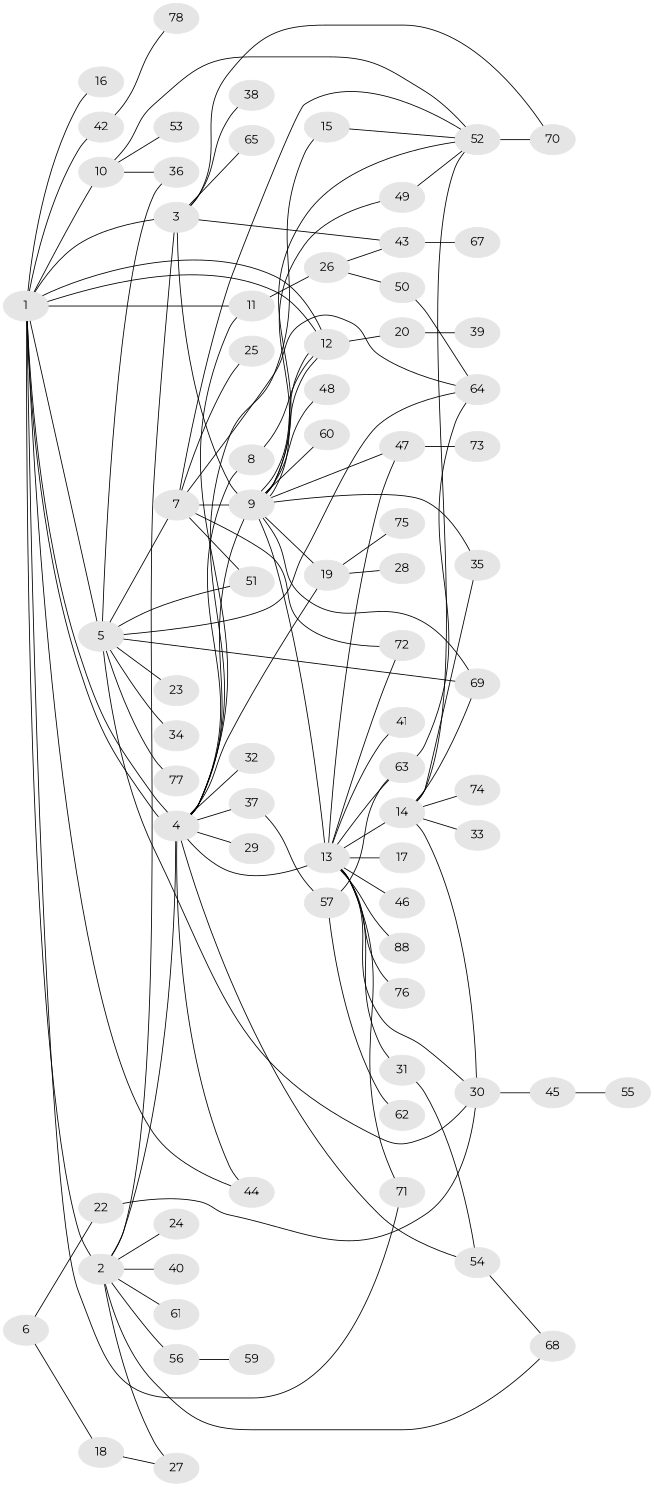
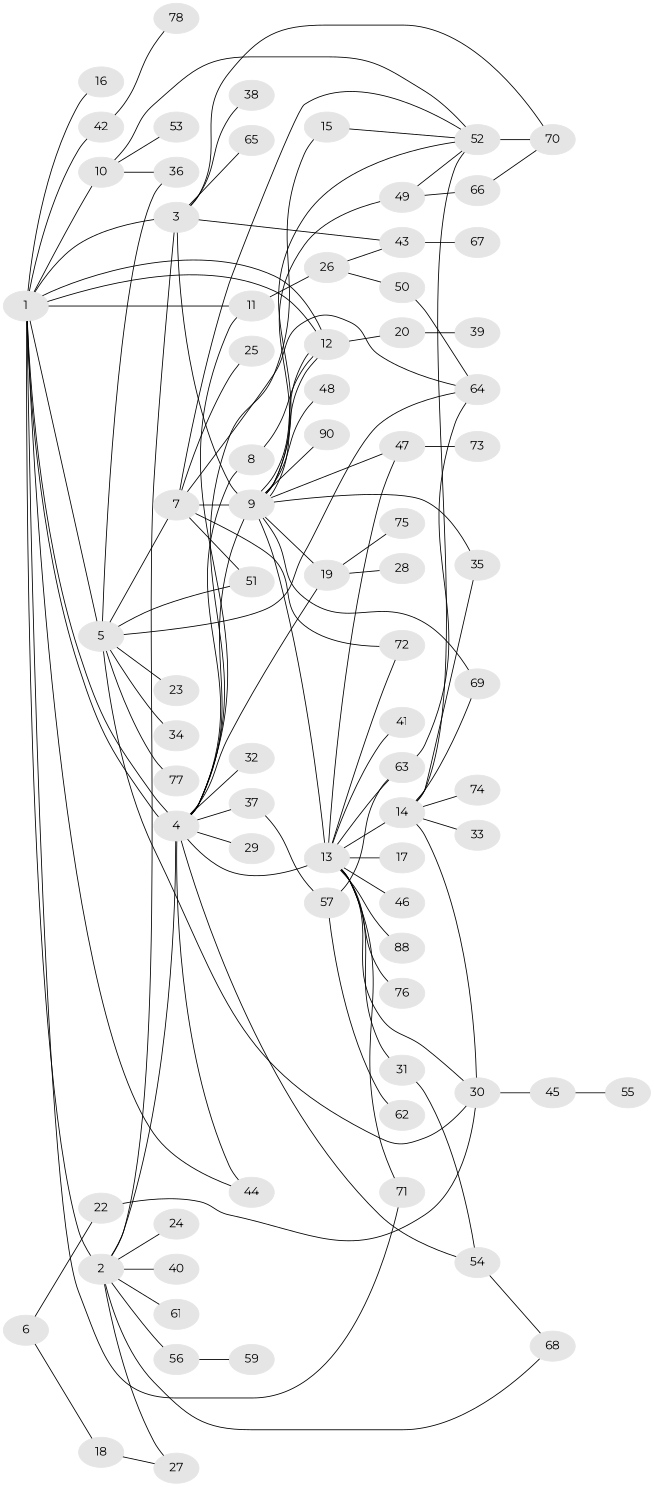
node "66": added
node "60": label "60" -> "90"
edge "5" -- "69": removed
